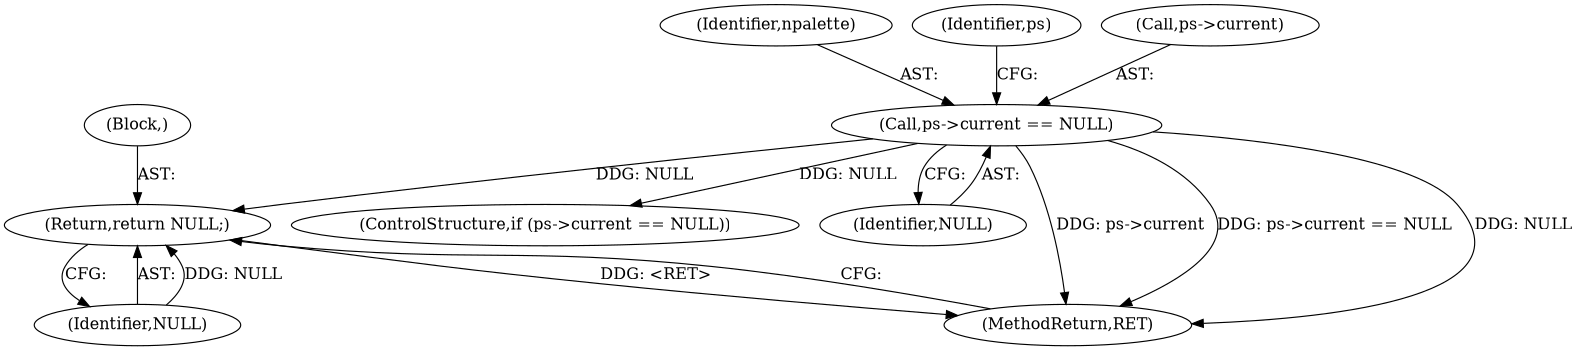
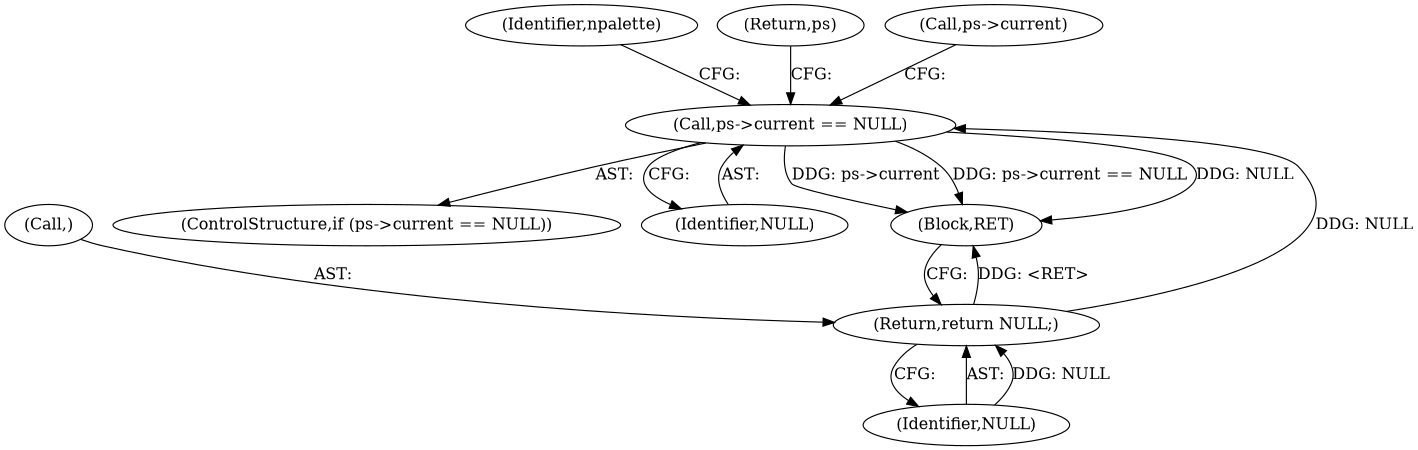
node "(Identifier,ps)": label "(Identifier,ps)" -> "(Return,ps)"
edge "(Identifier,npalette)" -> "(Call,ps->current == NULL)": label "AST: " -> "CFG: "
edge "(Call,ps->current)" -> "(Call,ps->current == NULL)": label "AST: " -> "CFG: "
node "(Block,)": label "(Block,)" -> "(Call,)"
edge "(Call,ps->current == NULL)" -> "(Return,return NULL;)": reversed
edge "(Call,ps->current == NULL)" -> "(ControlStructure,if (ps->current == NULL))": label "DDG: NULL" -> "AST: "
node "(MethodReturn,RET)": label "(MethodReturn,RET)" -> "(Block,RET)"
